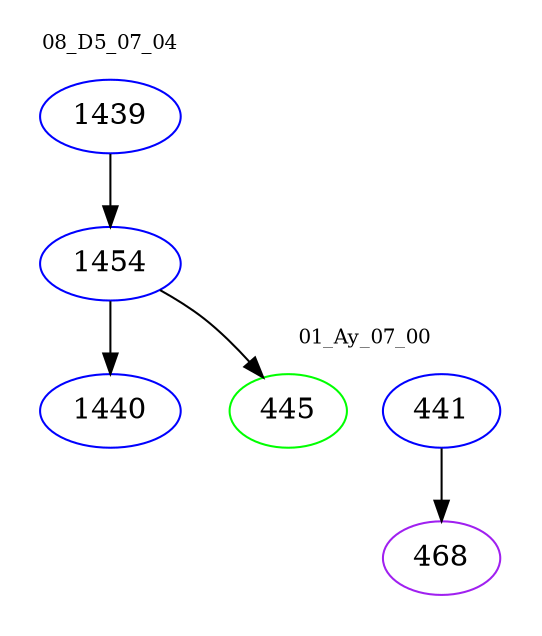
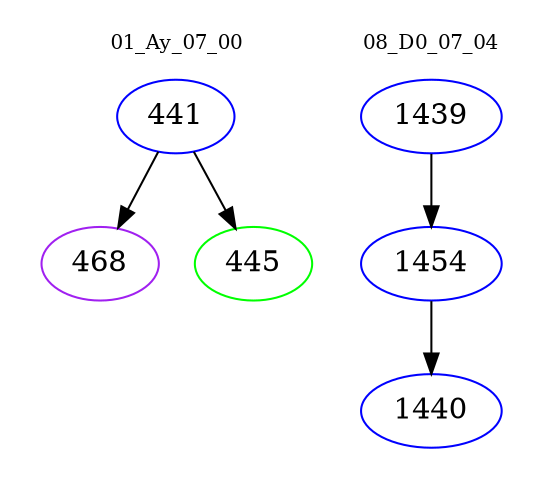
cluster "08_D5_07_04": label "08_D5_07_04" -> "08_D0_07_04"
edge "1454" -> "445": now "441" -> "445"
